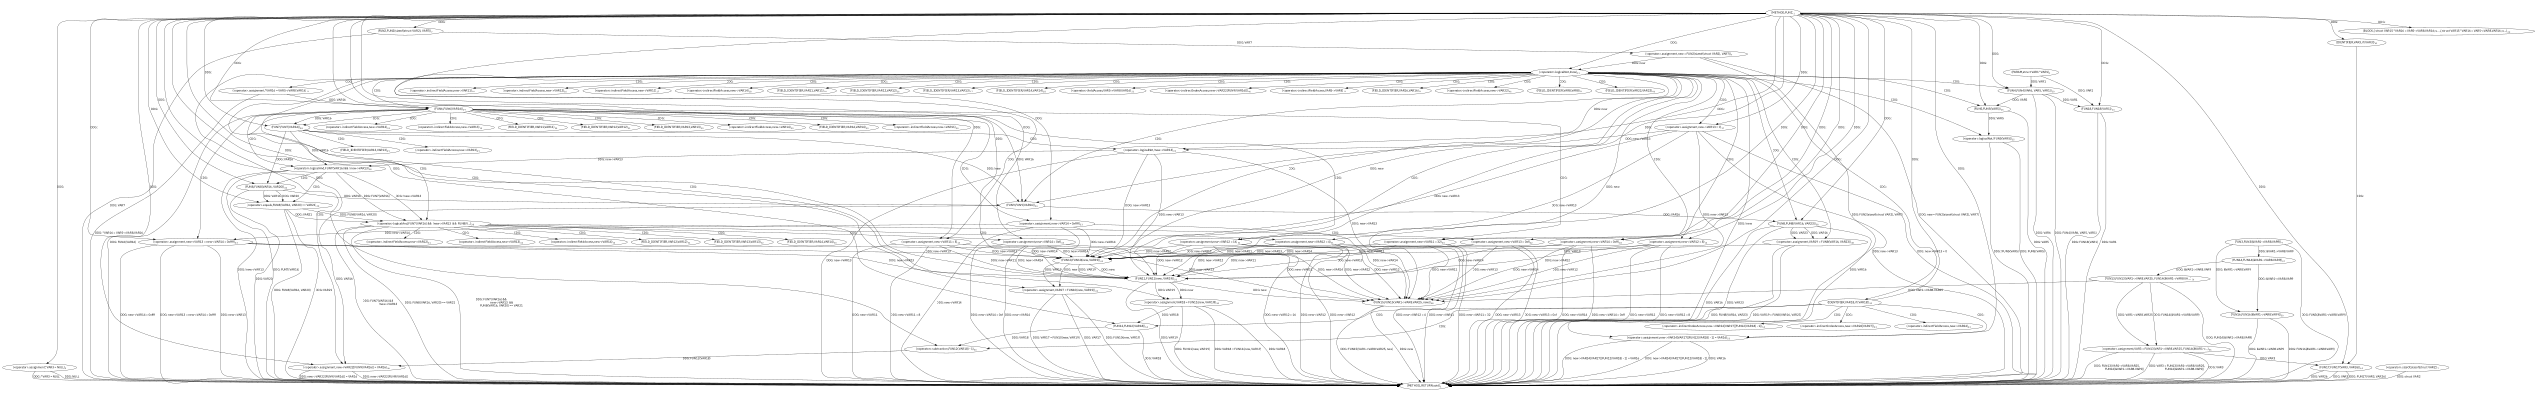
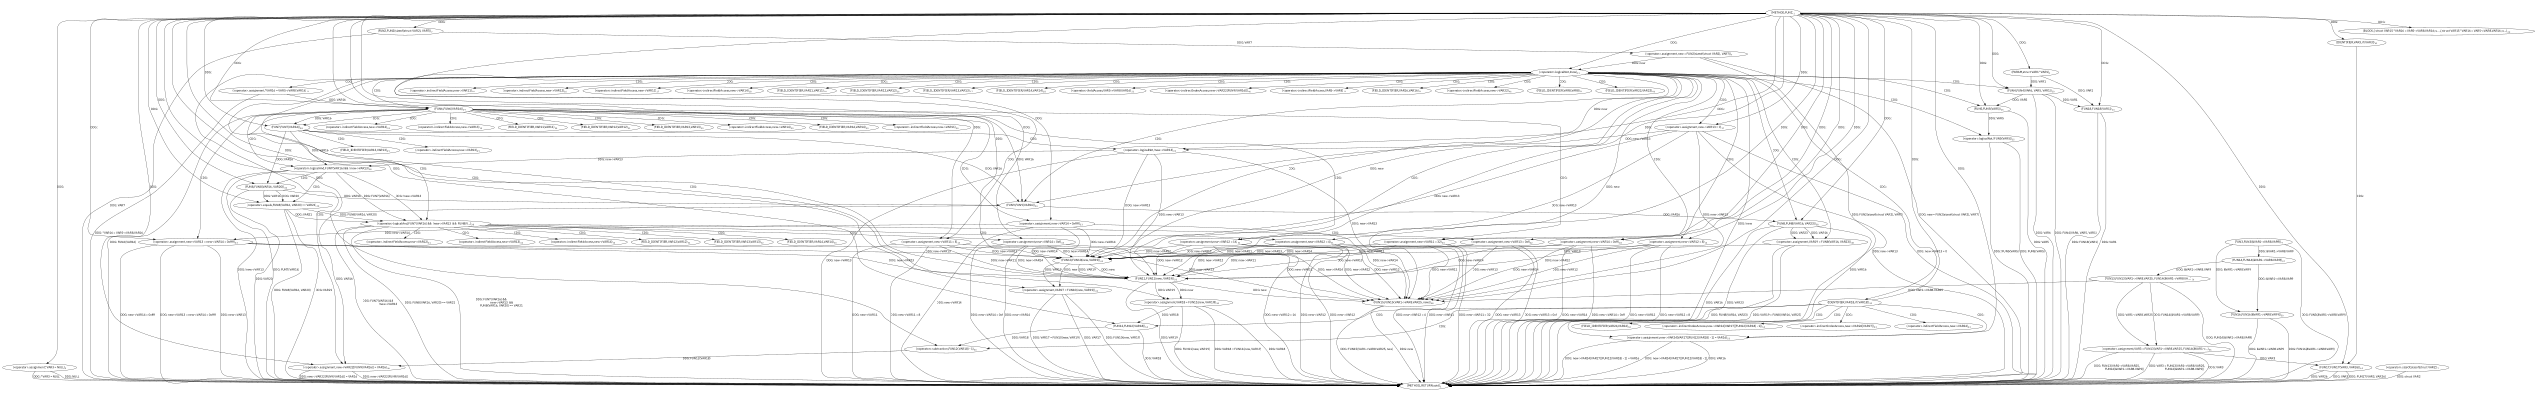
edge "(METHOD,FUN1)" -> "(PARAM,struct VAR1 *VAR1)": added, label "DDG:"
edge "(FUN7,FUN7(VAR16))" -> "(FUN9,FUN9(VAR16))": label "DDG: !new" -> "DDG: VAR16"
node "(FIELD_IDENTIFIER,VAR24,VAR24)": added
